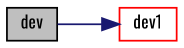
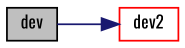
node "dev1": label "dev1" -> "dev2"
